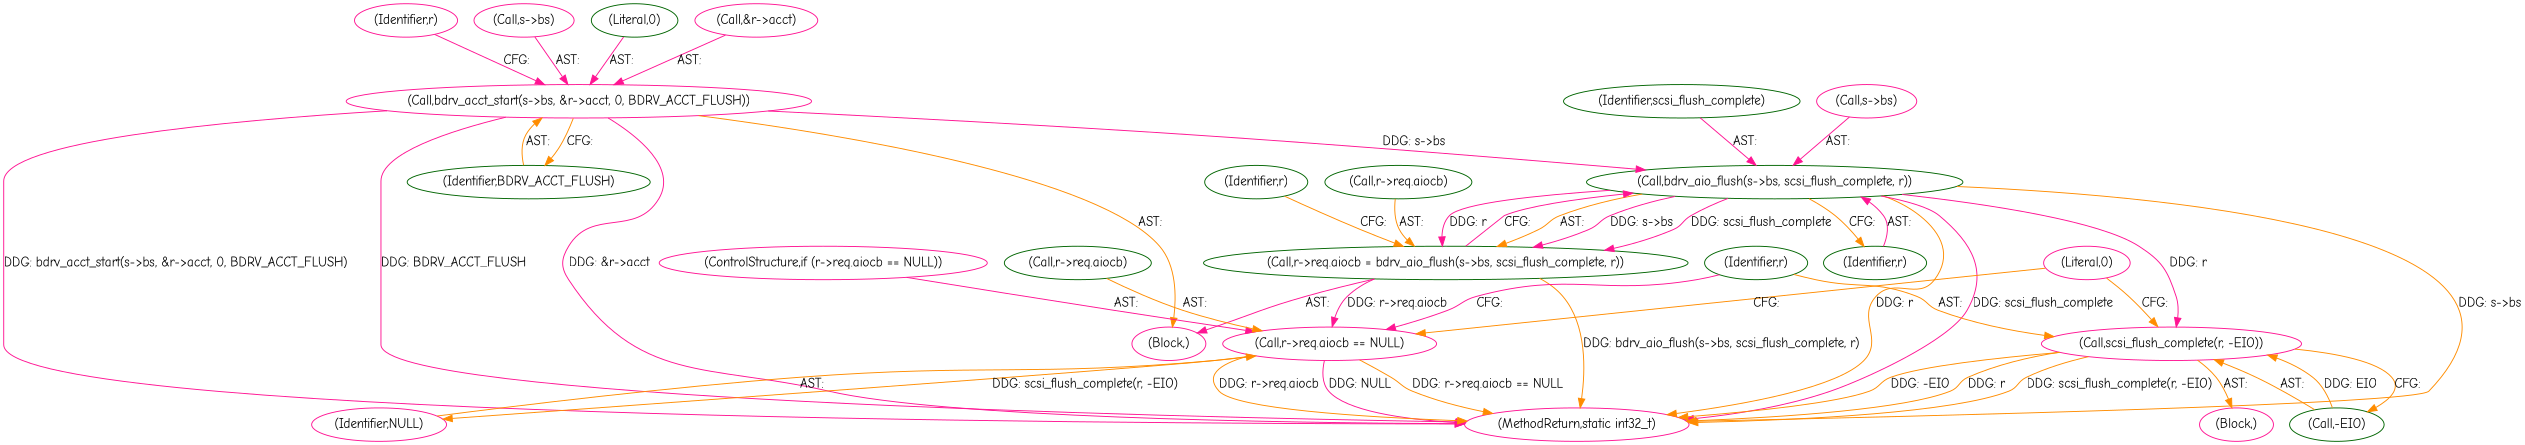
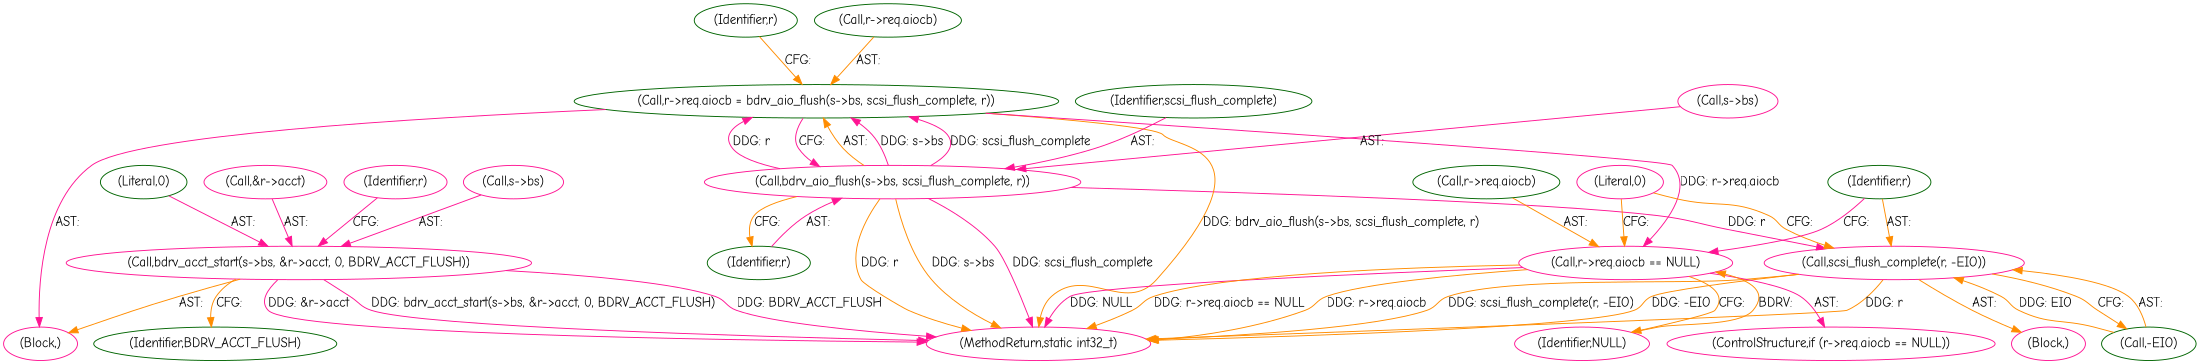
edge "(Call,bdrv_acct_start(s->bs, &r->acct, 0, BDRV_ACCT_FLUSH))" -> "(Call,bdrv_aio_flush(s->bs, scsi_flush_complete, r))": removed, label "DDG: s->bs"
edge "(Identifier,BDRV_ACCT_FLUSH)" -> "(Call,bdrv_acct_start(s->bs, &r->acct, 0, BDRV_ACCT_FLUSH))": removed, label "AST:"
node "(Call,bdrv_aio_flush(s->bs, scsi_flush_complete, r))": color darkgreen -> deeppink
edge "(ControlStructure,if (r->req.aiocb == NULL))" -> "(Call,r->req.aiocb == NULL)": reversed
edge "(Identifier,NULL)" -> "(Call,r->req.aiocb == NULL)": label "AST: " -> "BDRV: "
edge "(Call,r->req.aiocb == NULL)" -> "(Identifier,NULL)": label "DDG: scsi_flush_complete(r, -EIO)" -> "CFG: "
